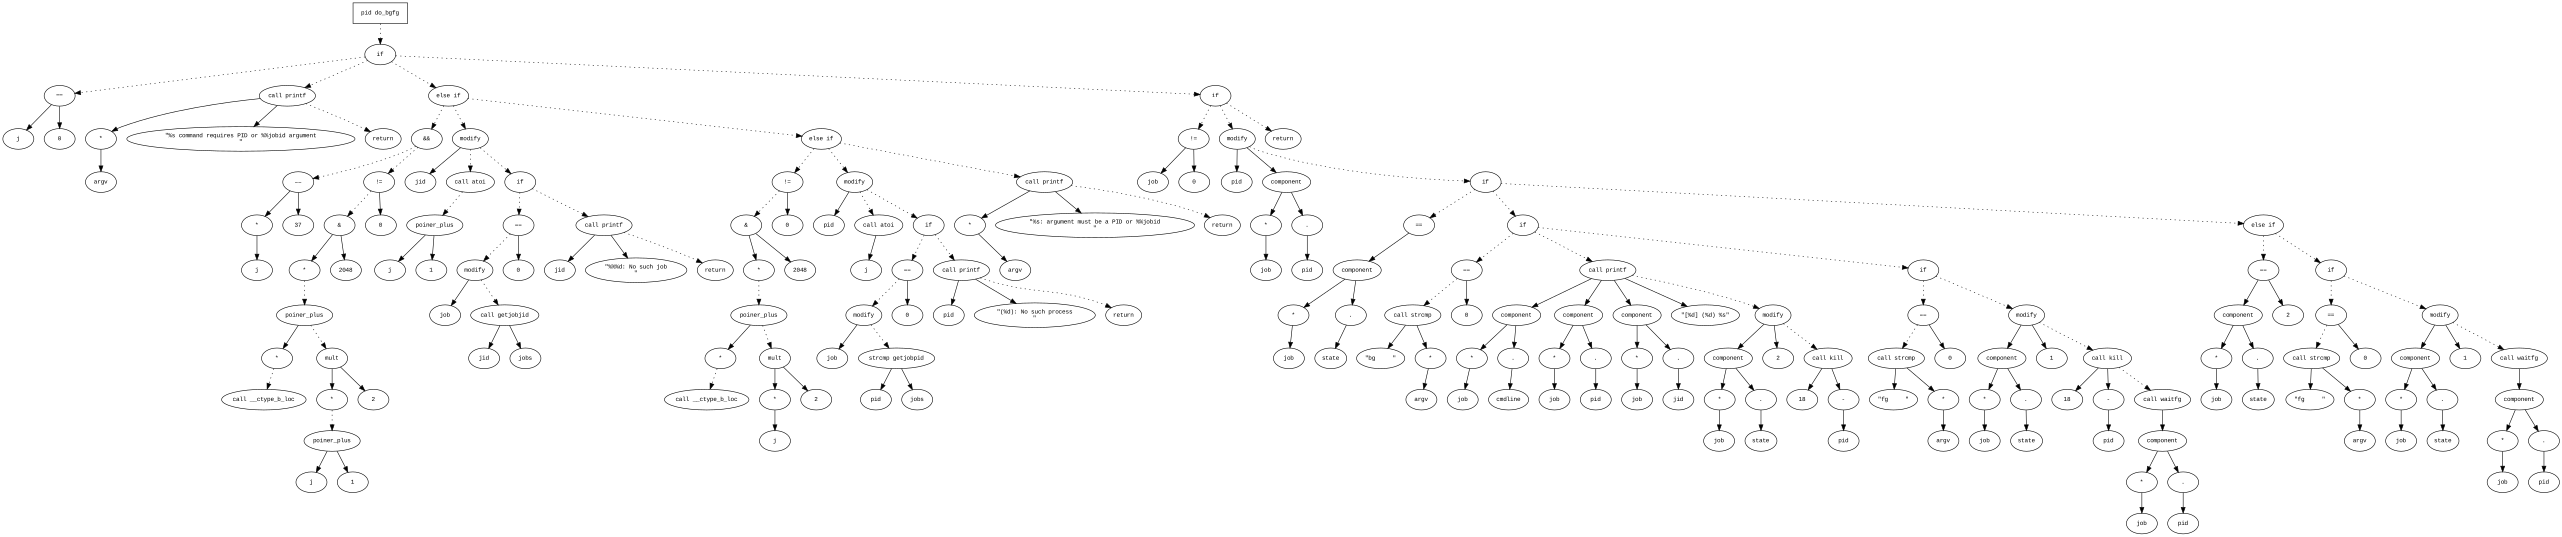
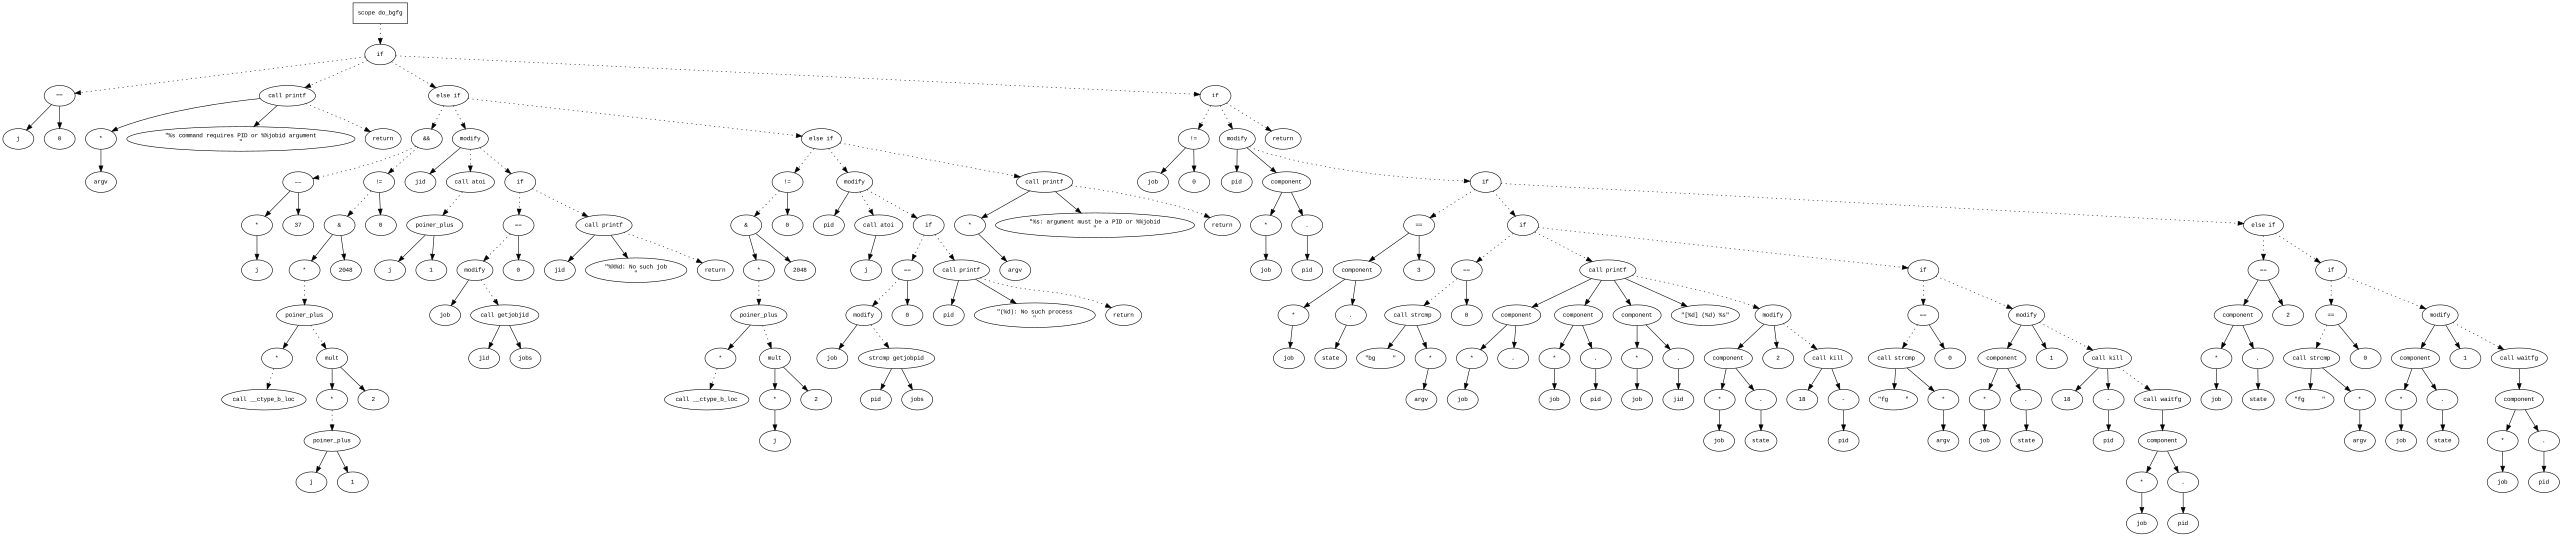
node "pid do_bgfg": label "pid do_bgfg" -> "scope do_bgfg"
node "3": added
node "cmdline": removed
